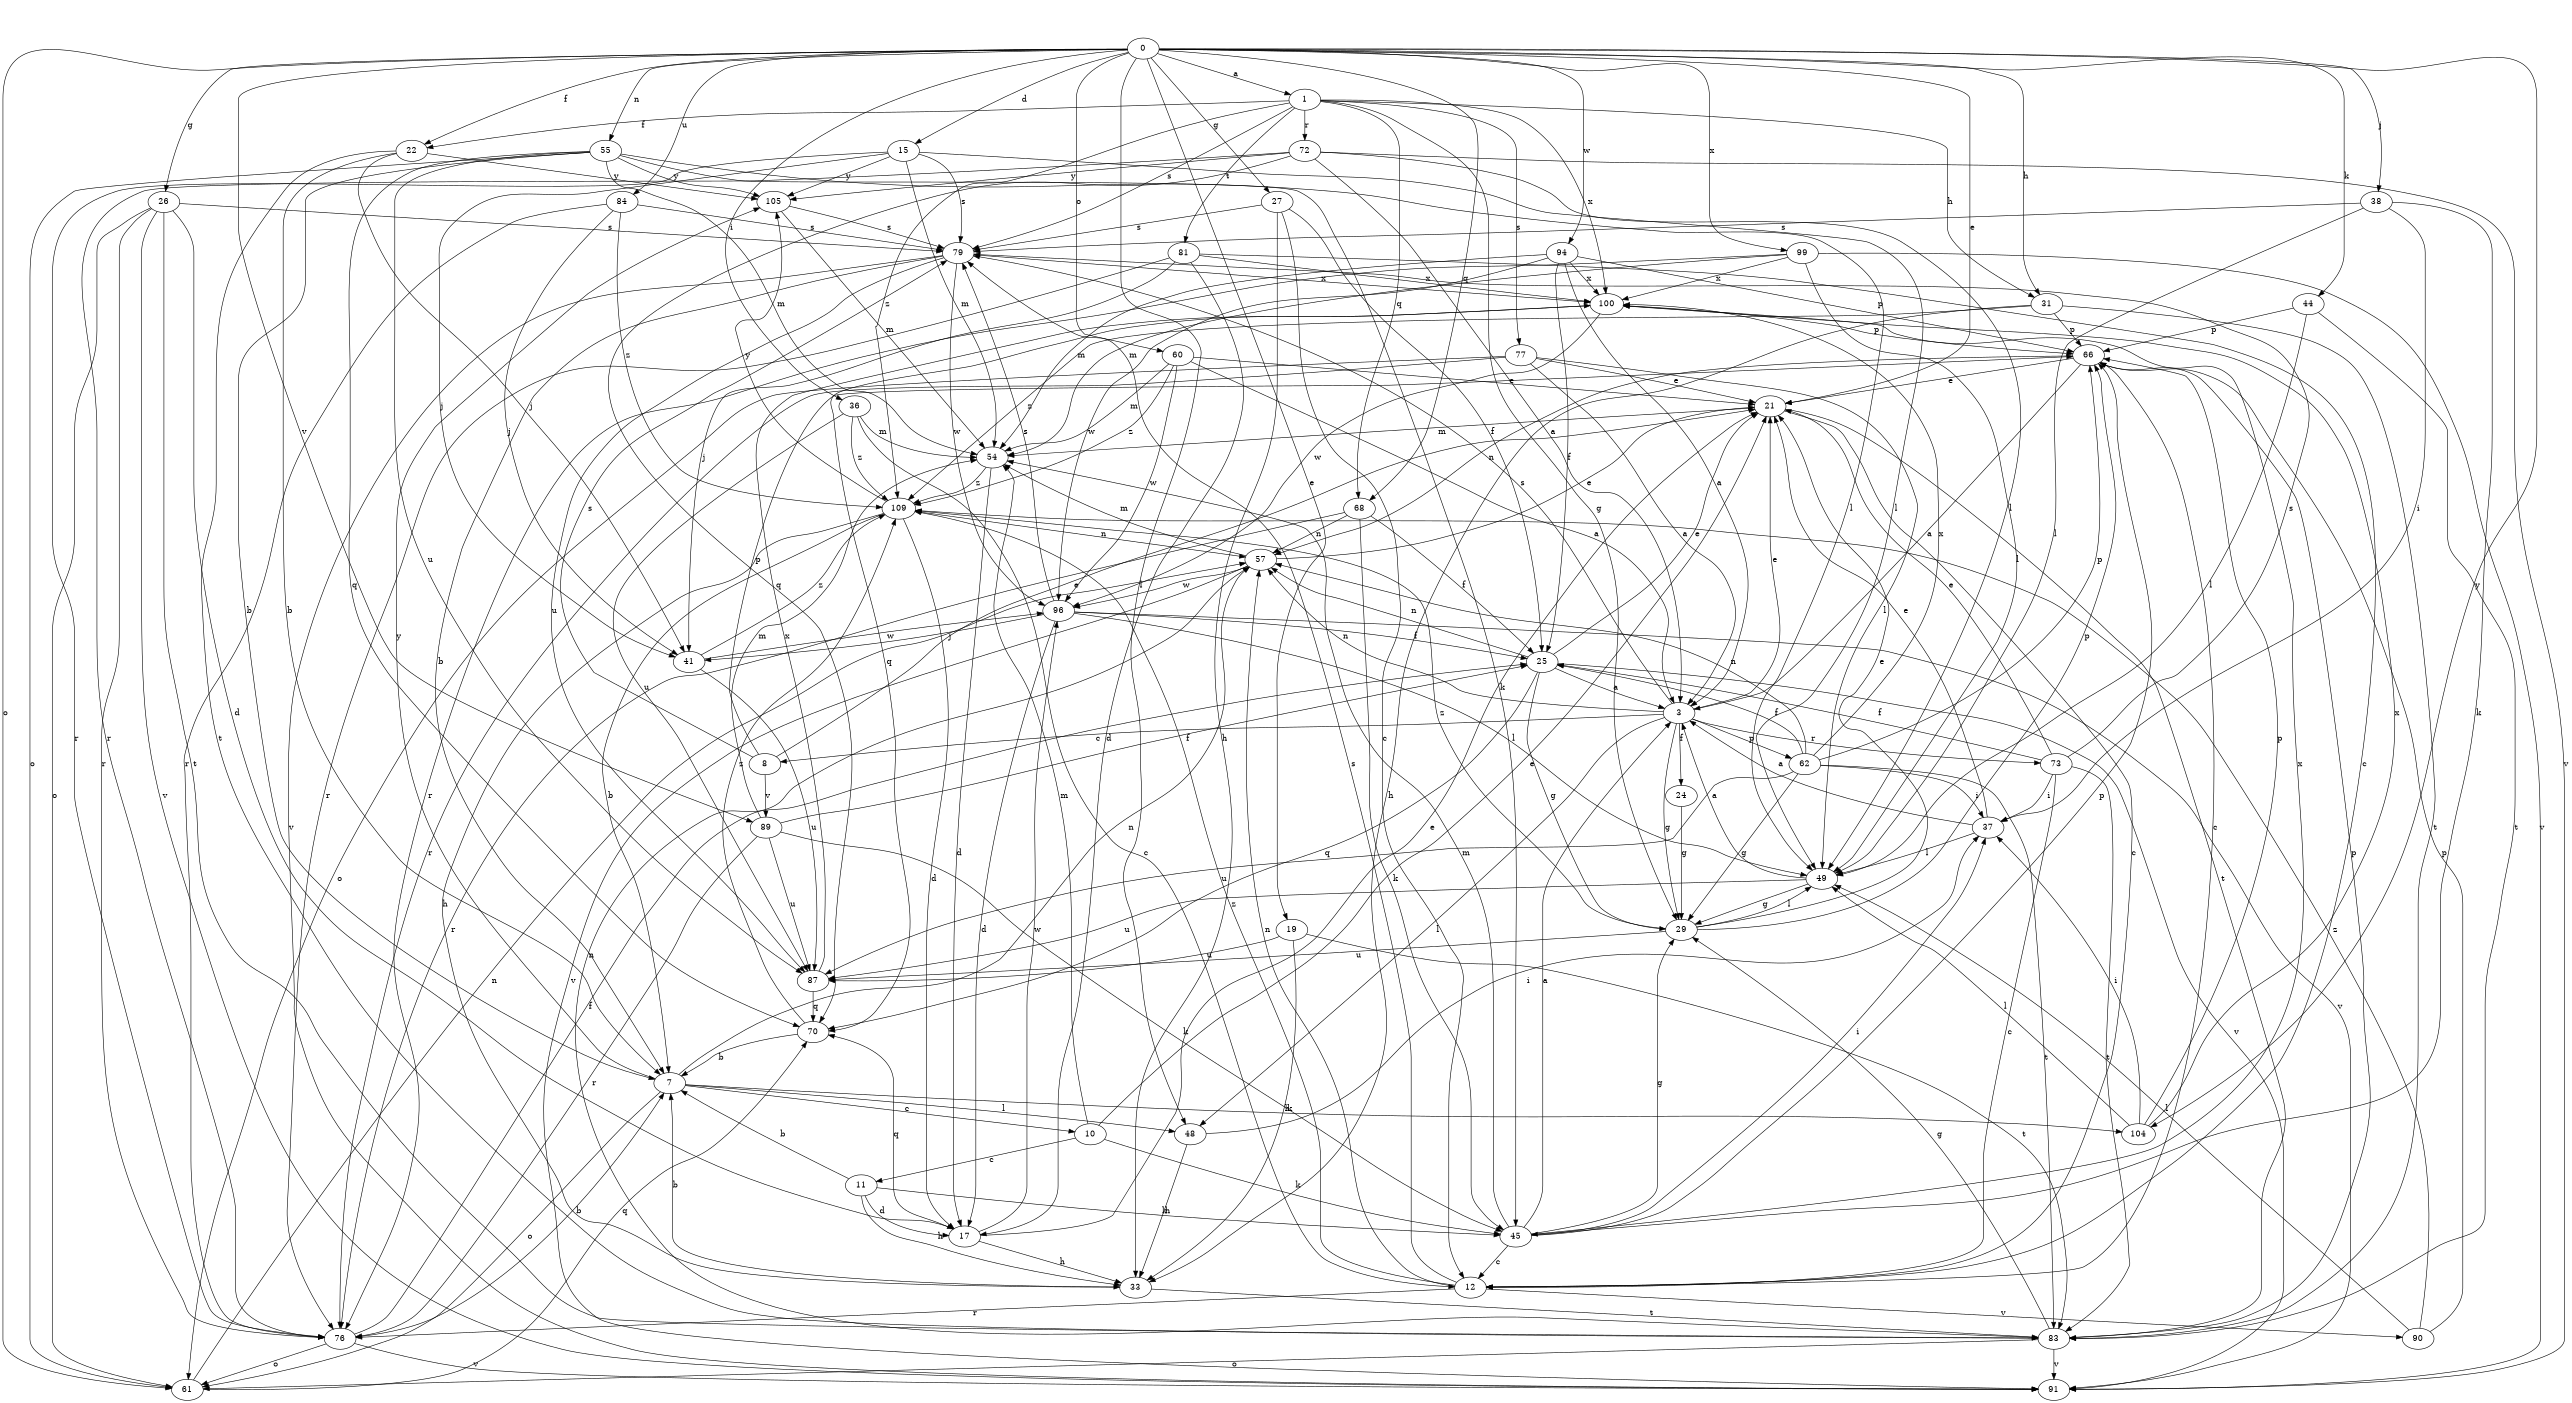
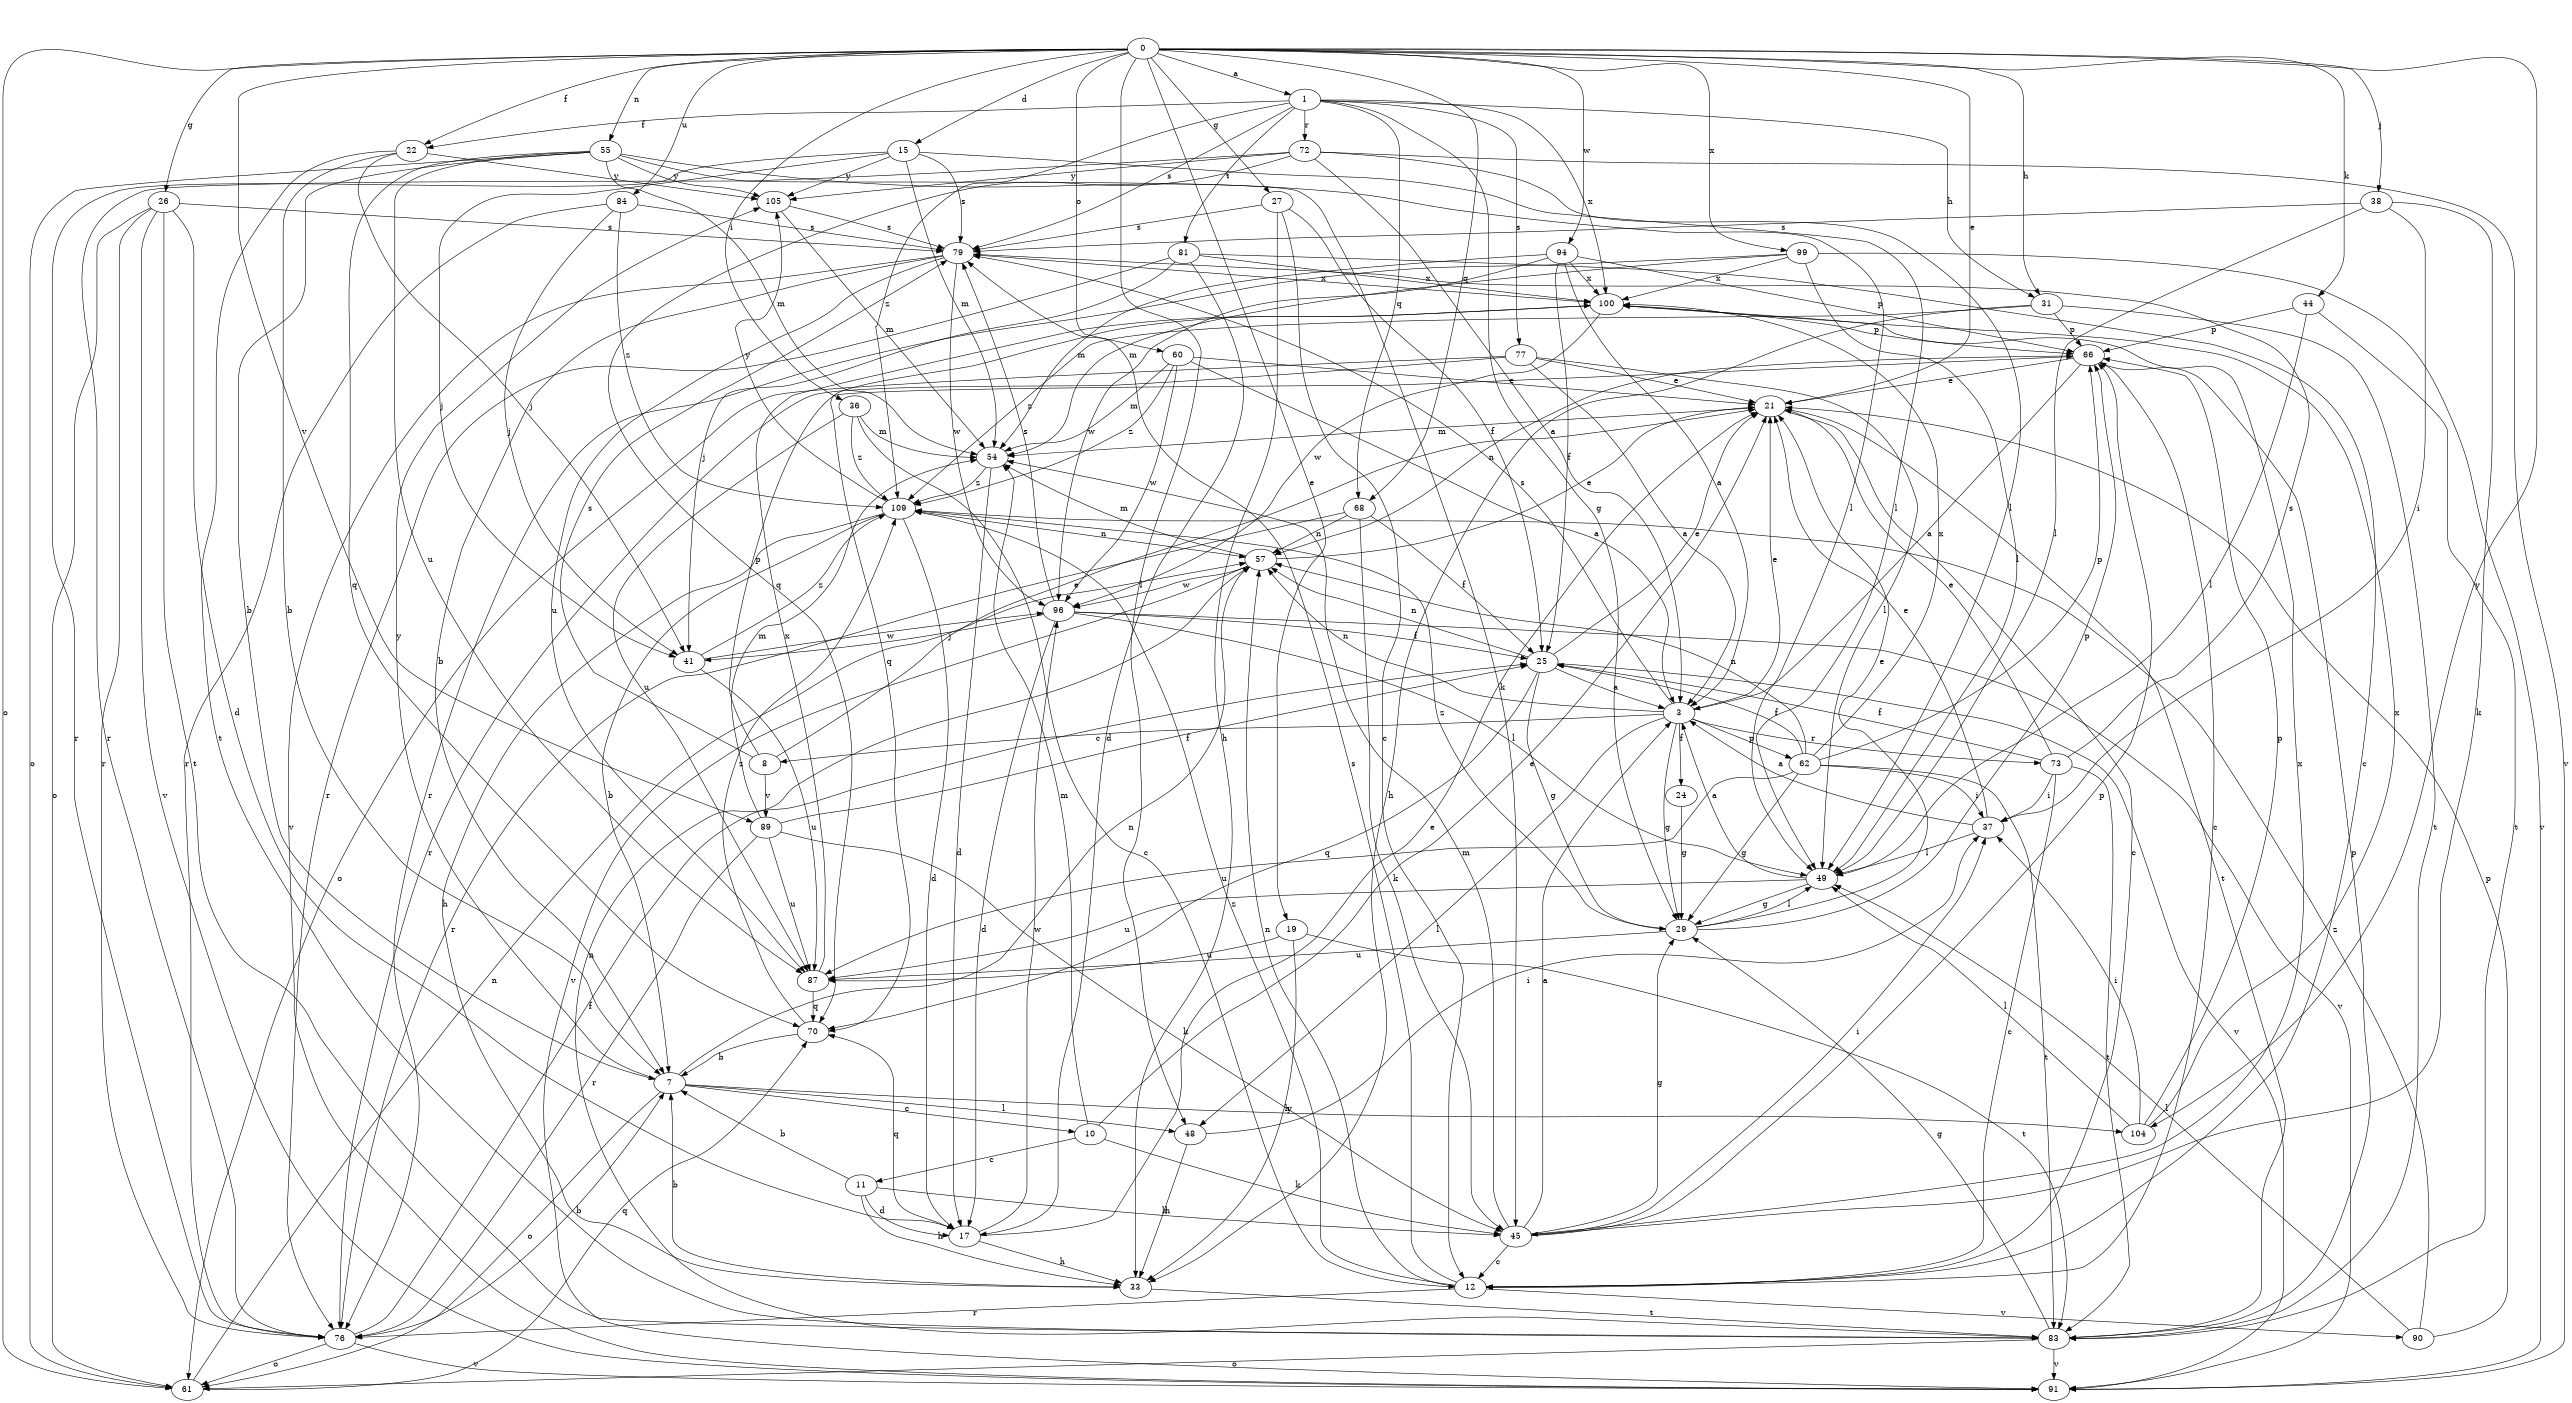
edge "90" -> "66": now "90" -> "21"
edge "7" -> "104": label "k" -> "y"
